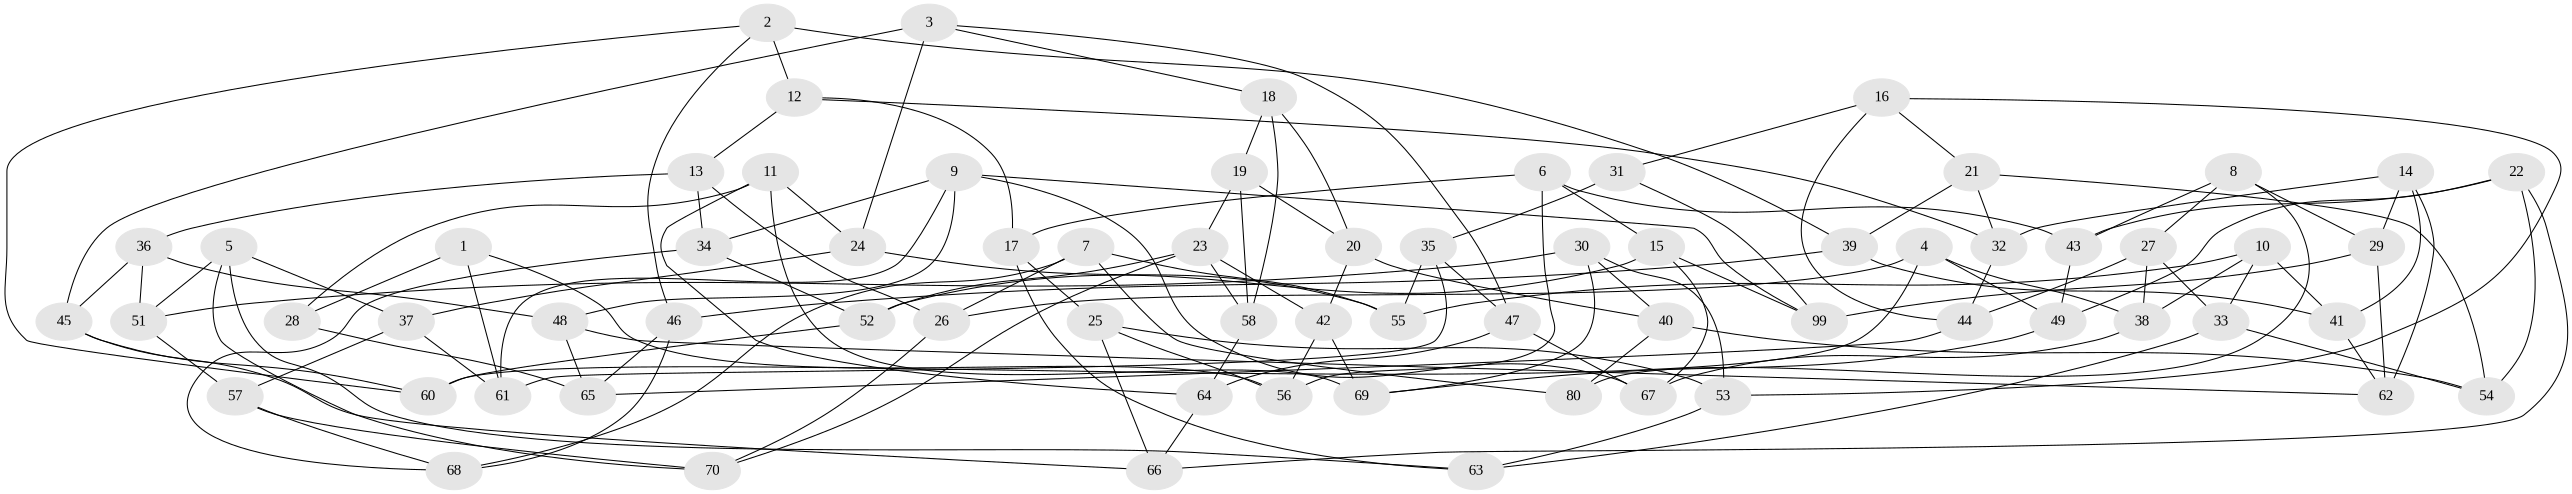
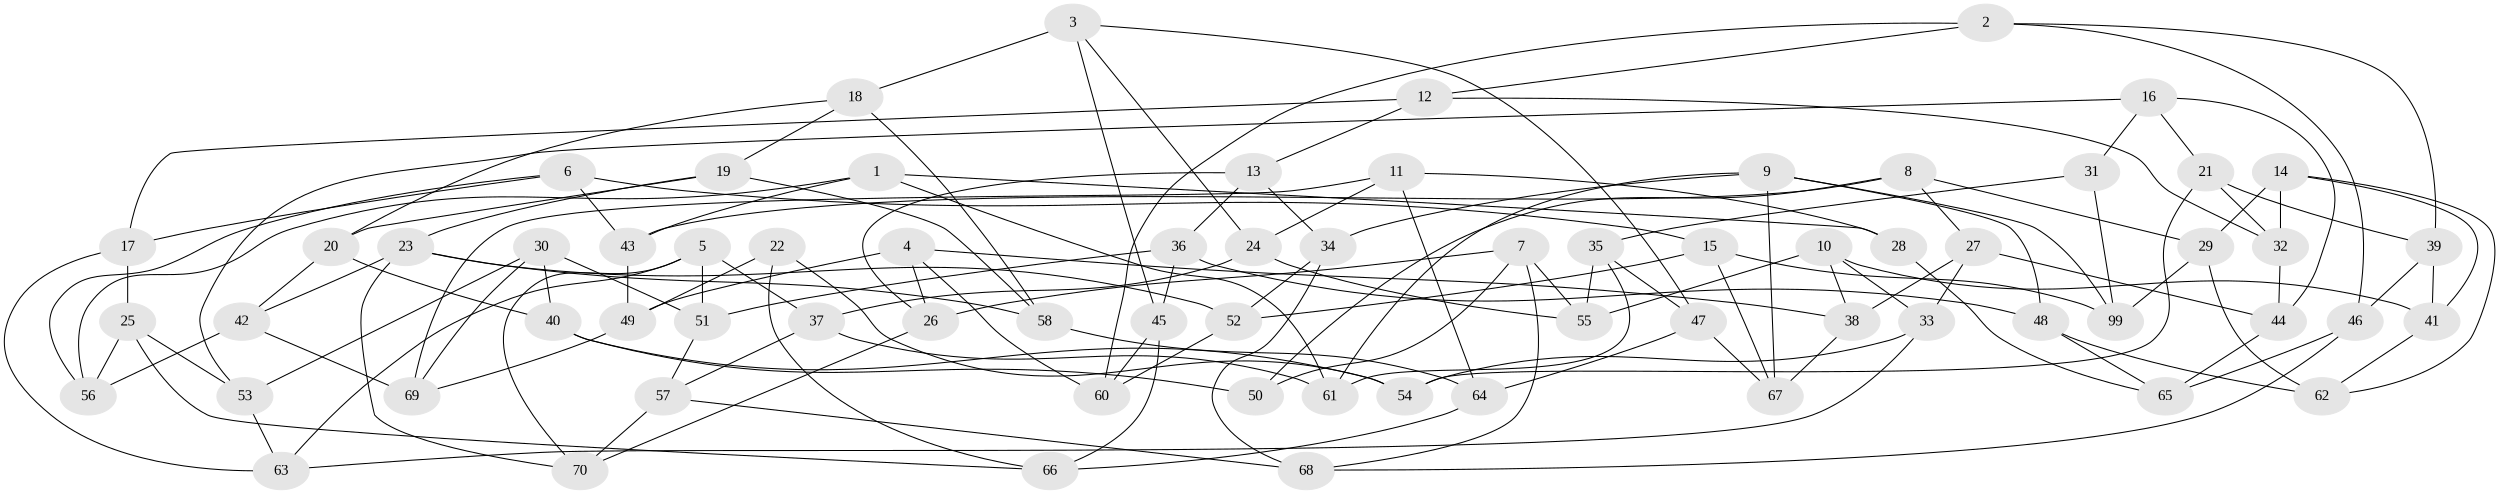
edge "22" -- "43": now "1" -- "43"
node "80": label "80" -> "50"
